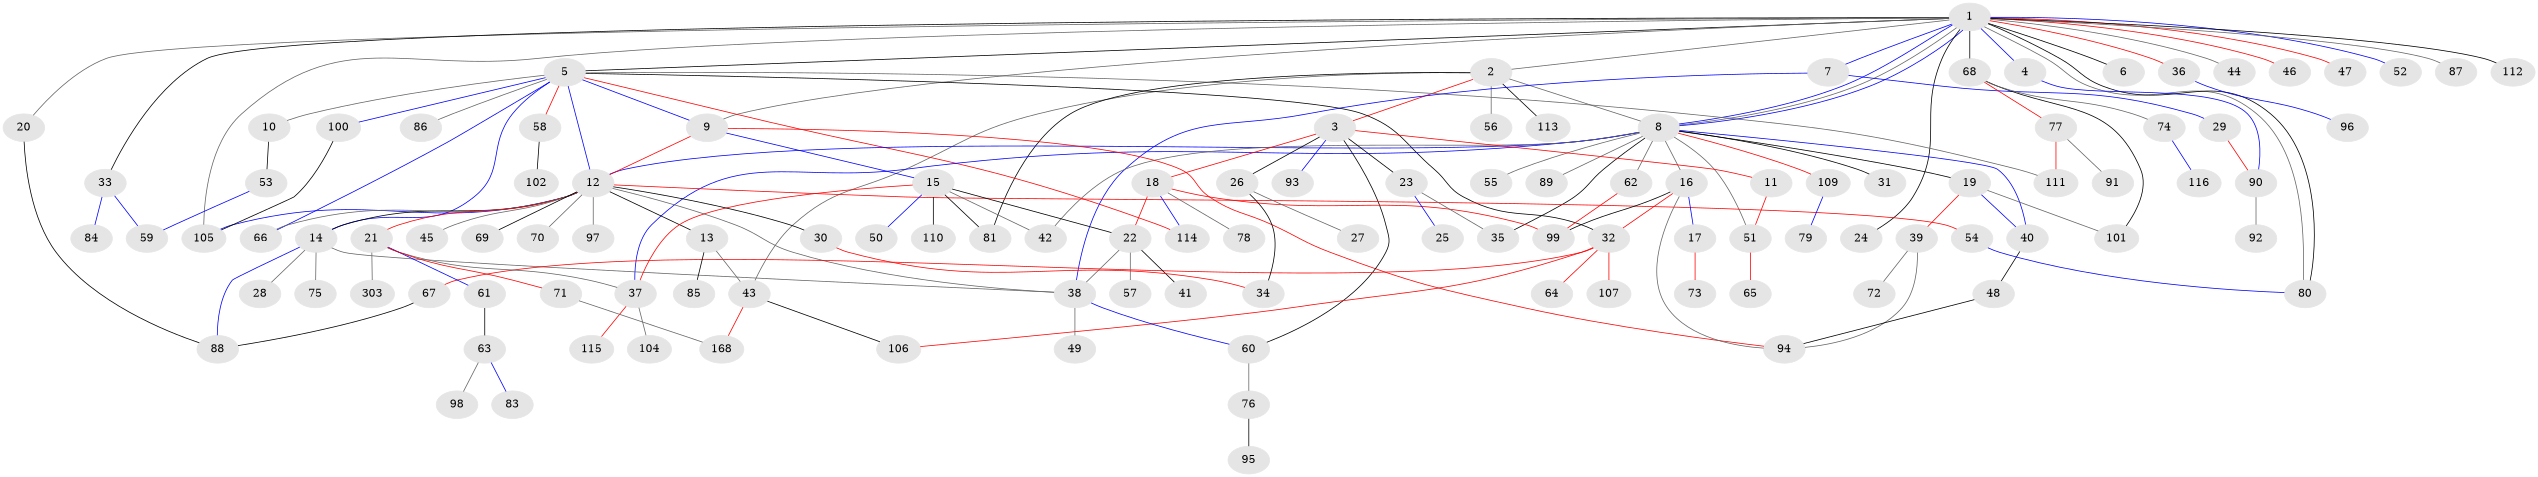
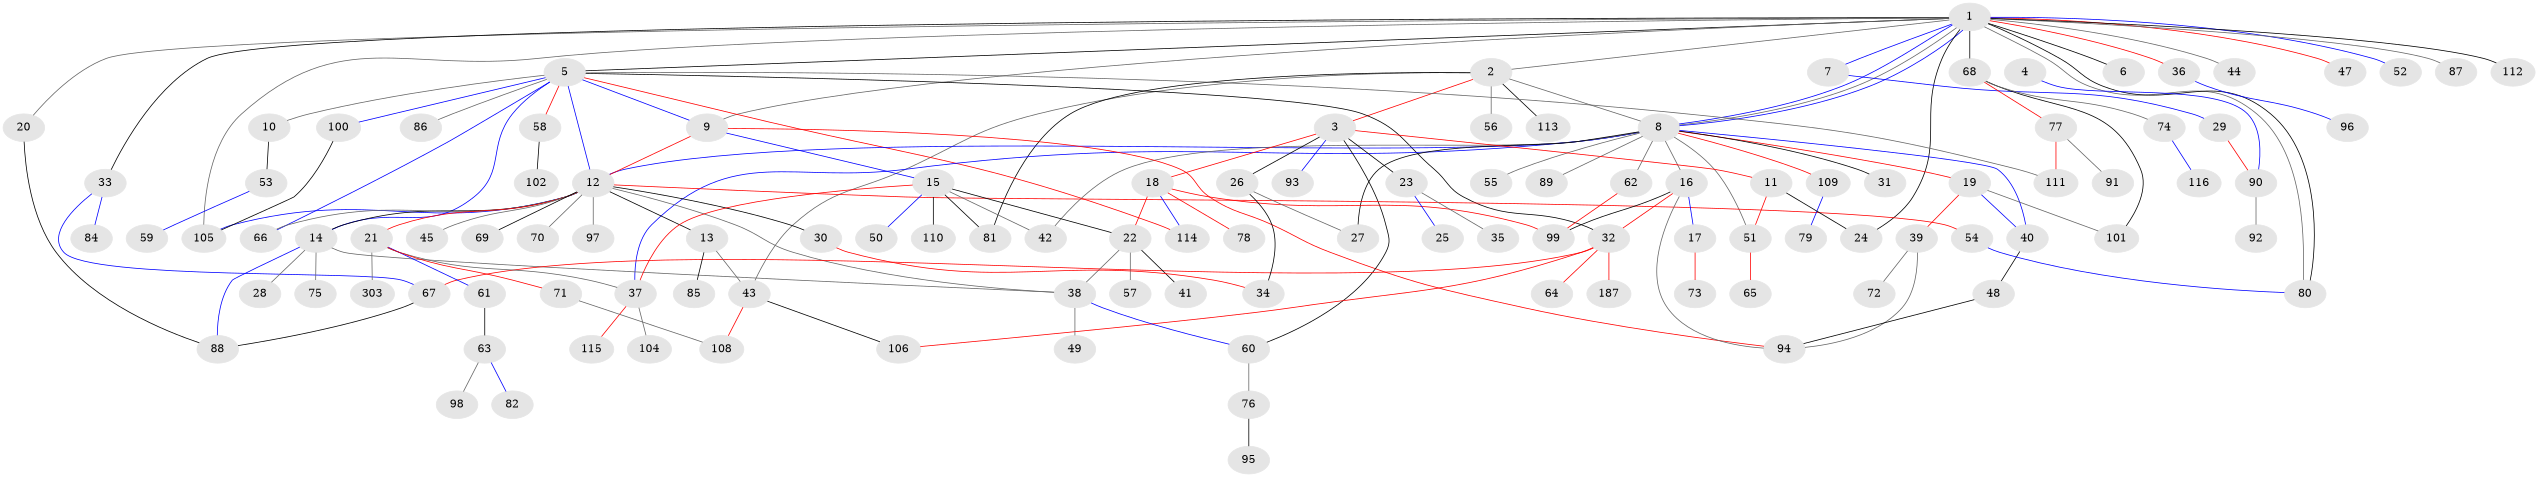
edge "1" -- "4": removed
node "46": removed
edge "7" -- "38": removed
edge "8" -- "19": color black -> red
edge "8" -- "35": now "8" -- "27"
edge "11" -- "24": added
edge "33" -- "59": now "33" -- "67"
edge "18" -- "78": color gray40 -> red
node "107": label "107" -> "187"
node "168": label "168" -> "108"
node "83": label "83" -> "82"
